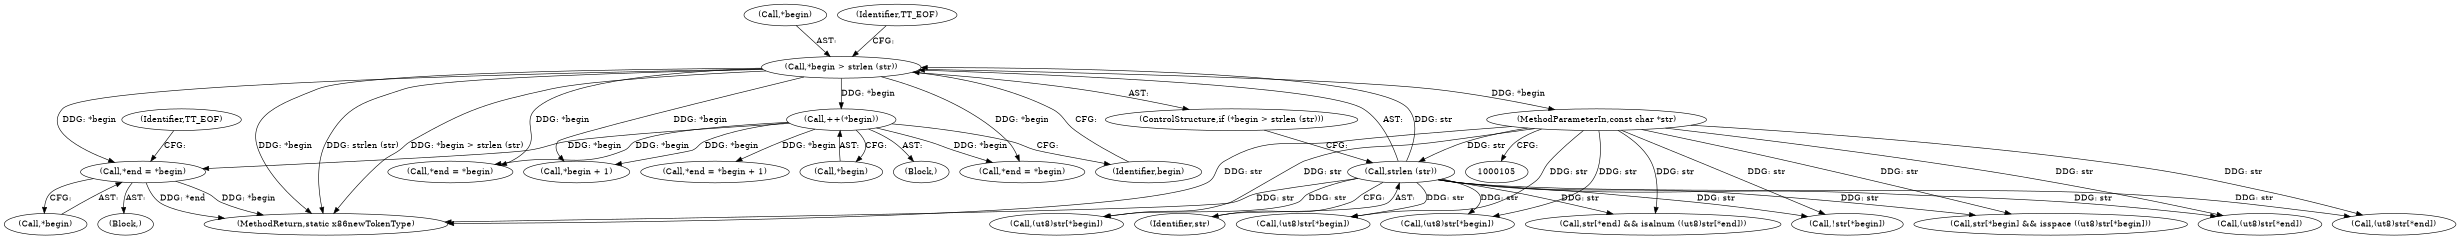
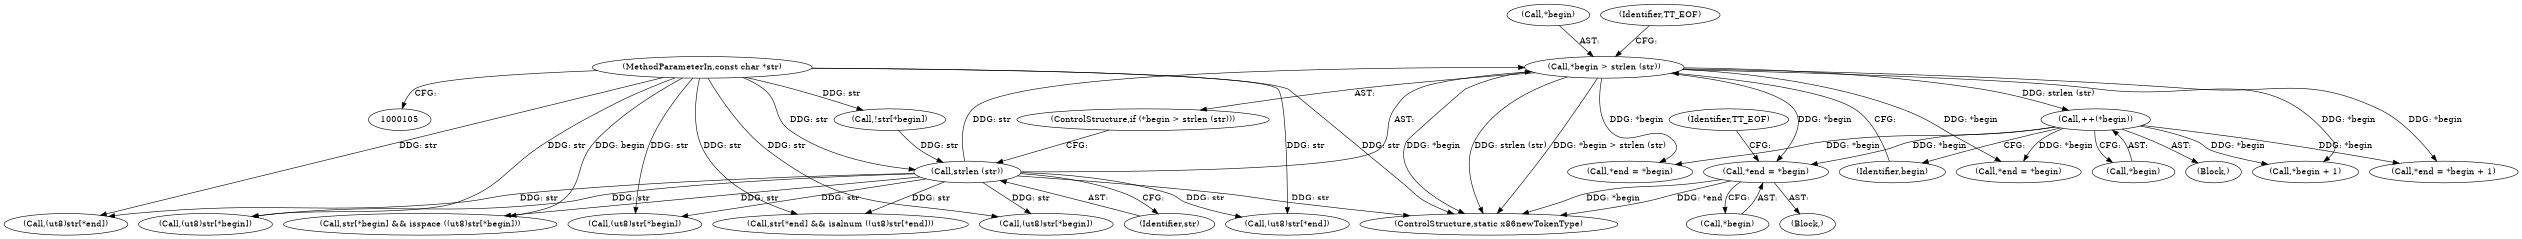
edge "(Call,*begin > strlen (str))" -> "(MethodParameterIn,const char *str)": now "(Call,*begin > strlen (str))" -> "(Call,*end = *begin + 1)"
edge "(Call,*begin > strlen (str))" -> "(Call,++(*begin))": label "DDG: *begin" -> "DDG: strlen (str)"
edge "(MethodParameterIn,const char *str)" -> "(Call,str[*begin] && isspace ((ut8)str[*begin]))": label "DDG: str" -> "DDG: begin"
edge "(Call,strlen (str))" -> "(Call,!str[*begin])": reversed
node "(MethodReturn,static x86newTokenType)": label "(MethodReturn,static x86newTokenType)" -> "(ControlStructure,static x86newTokenType)"
